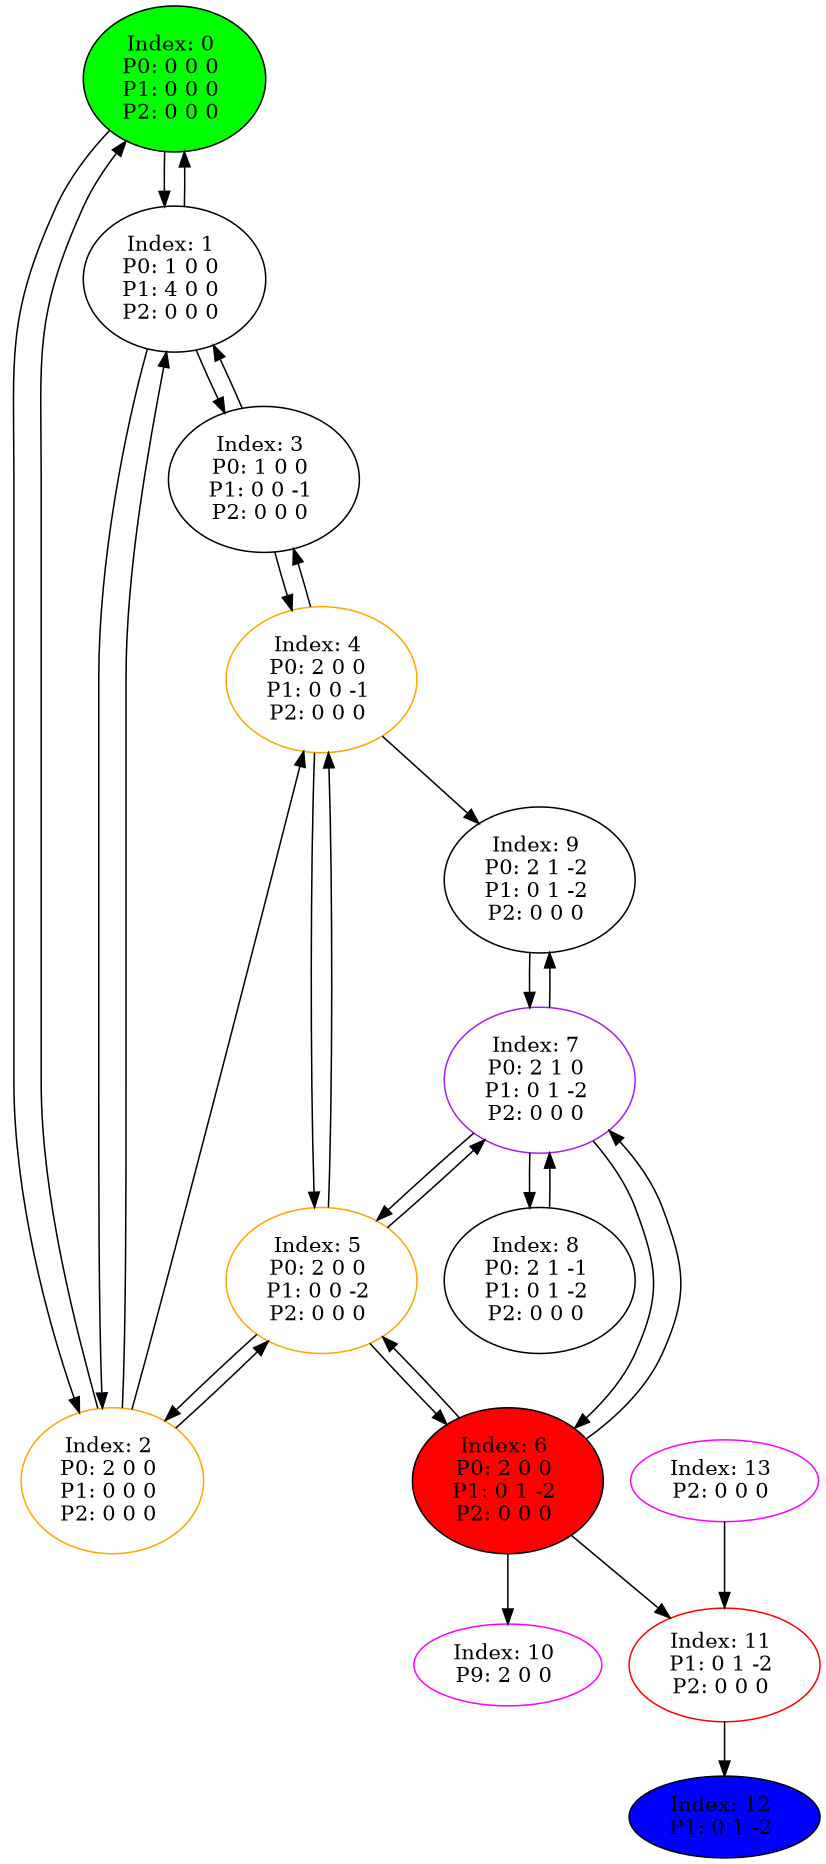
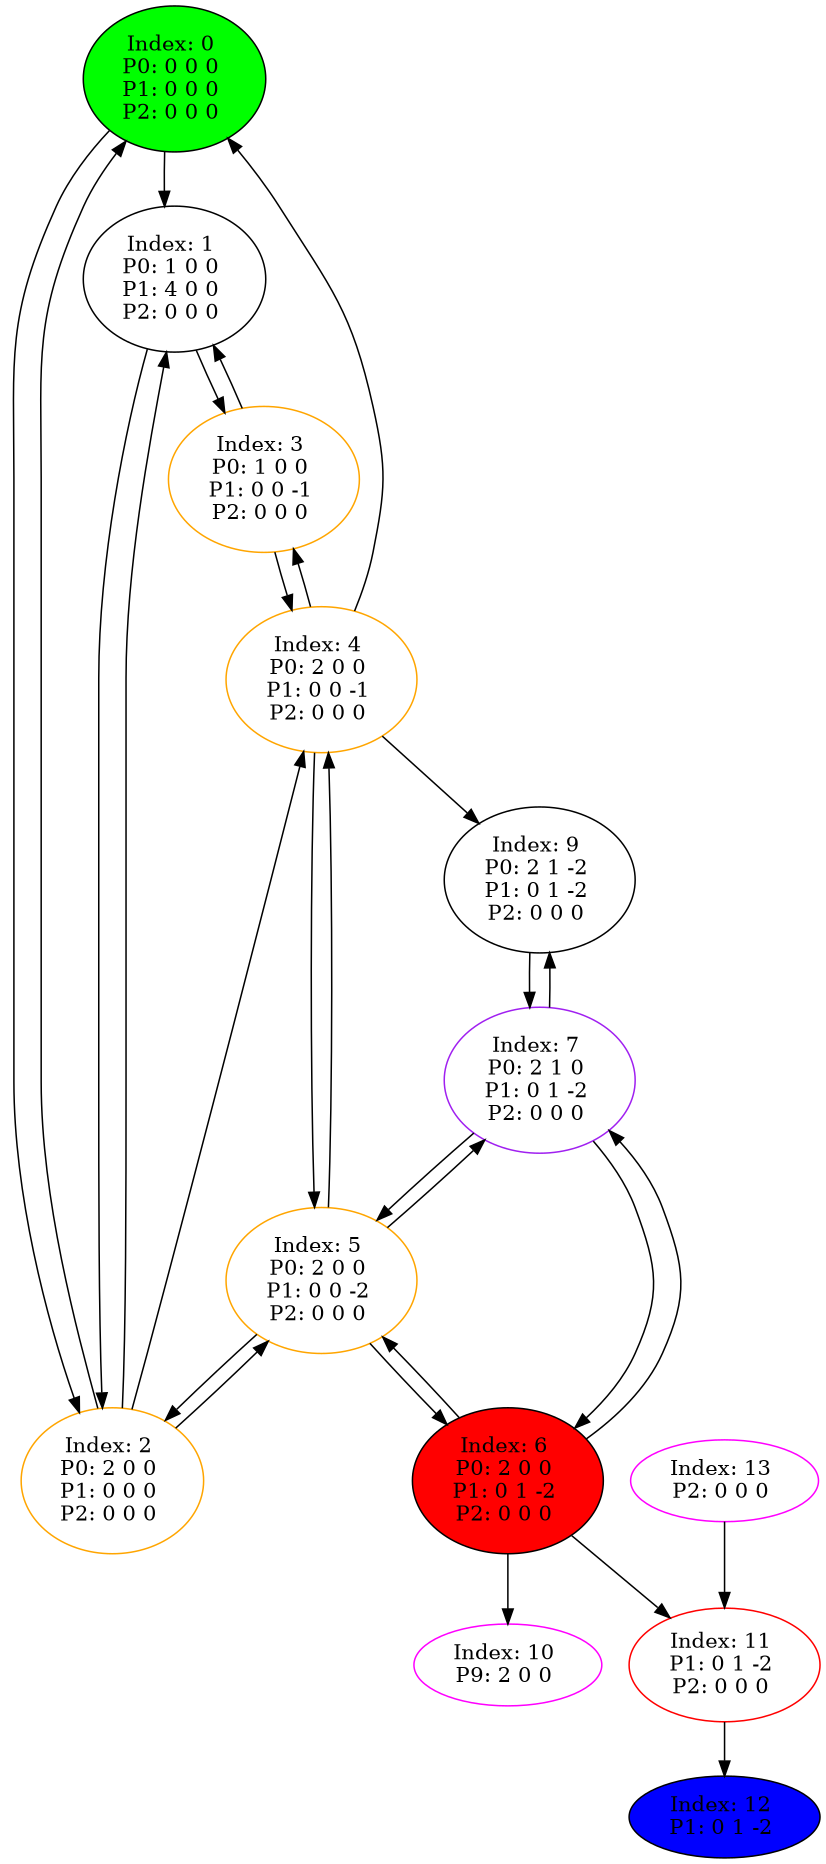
edge "Index: 1 P0: 1 0 0 P1: 4 0 0 P2: 0 0 0" -> "Index: 0 P0: 0 0 0 P1: 0 0 0 P2: 0 0 0": now "Index: 4 P0: 2 0 0 P1: 0 0 -1 P2: 0 0 0" -> "Index: 0 P0: 0 0 0 P1: 0 0 0 P2: 0 0 0"
node "Index: 3 P0: 1 0 0 P1: 0 0 -1 P2: 0 0 0": color black -> orange
node "Index: 8 P0: 2 1 -1 P1: 0 1 -2 P2: 0 0 0": removed
